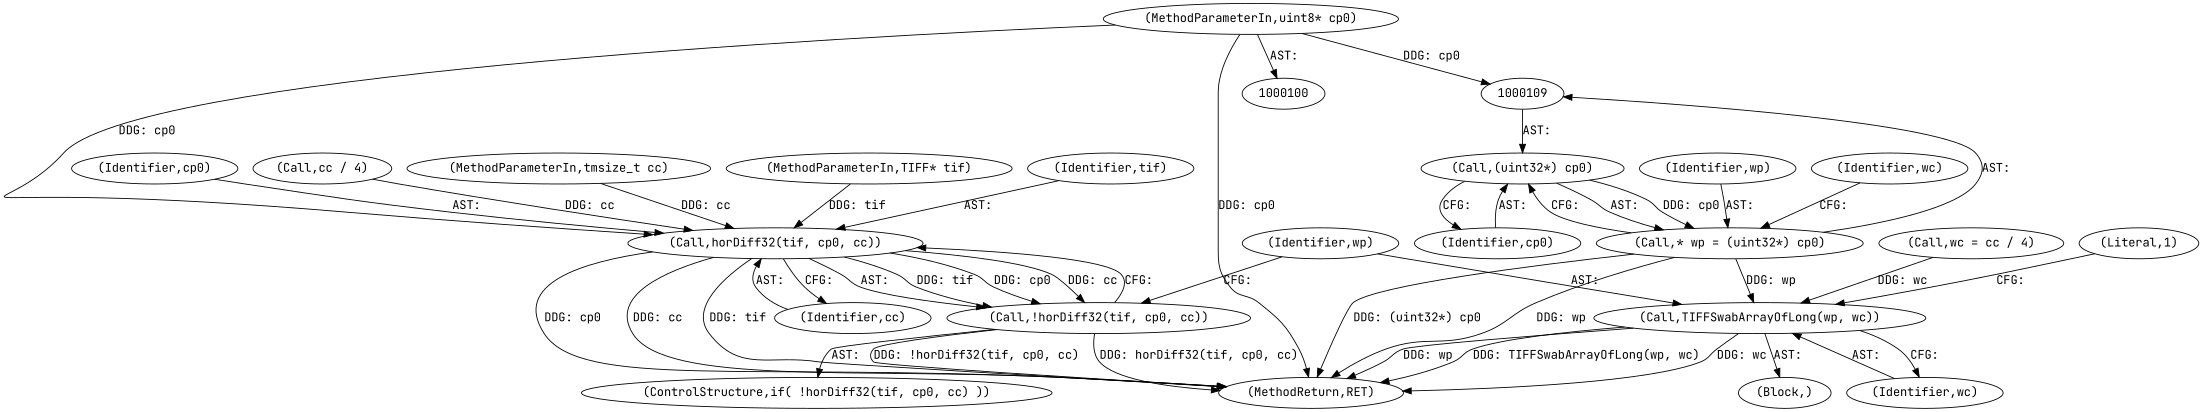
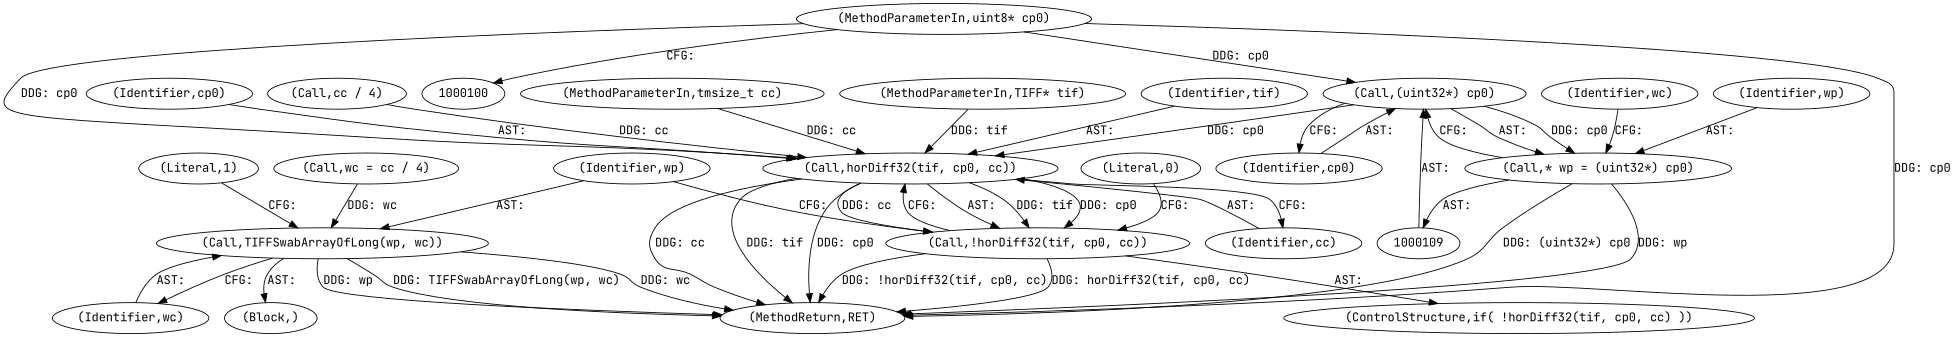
edge "(MethodParameterIn,uint8* cp0)" -> "1000100": label "AST: " -> "CFG: "
edge "(MethodParameterIn,uint8* cp0)" -> "1000109": now "(MethodParameterIn,uint8* cp0)" -> "(Call,(uint32*) cp0)"
edge "(Call,(uint32*) cp0)" -> "(Call,horDiff32(tif, cp0, cc))": added, label "DDG: cp0"
node "(Literal,0)": added
edge "(Call,* wp = (uint32*) cp0)" -> "(Call,TIFFSwabArrayOfLong(wp, wc))": removed, label "DDG: wp"
